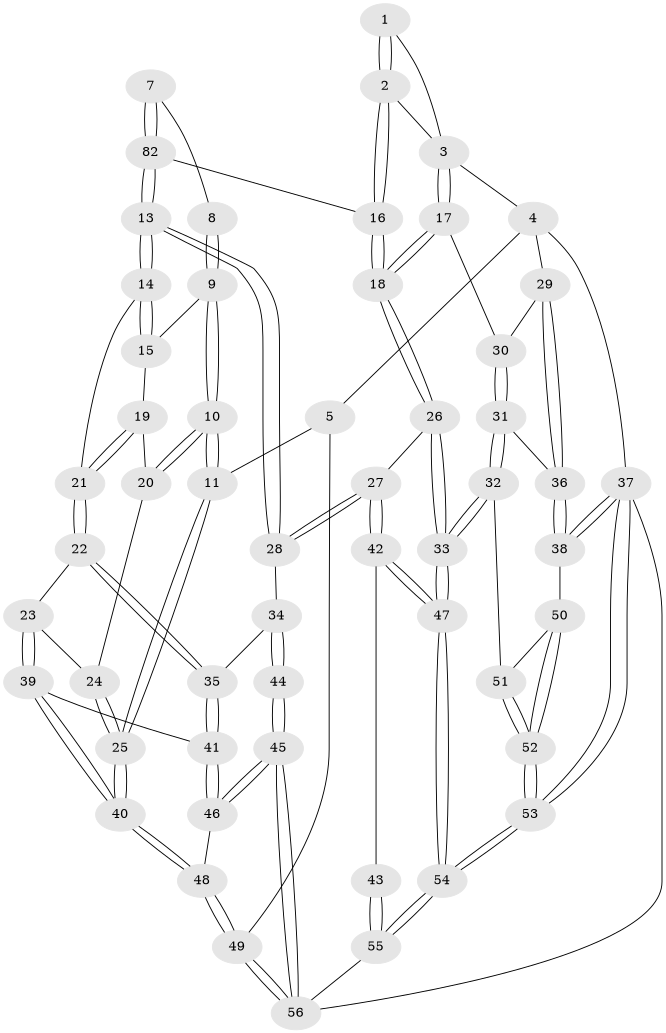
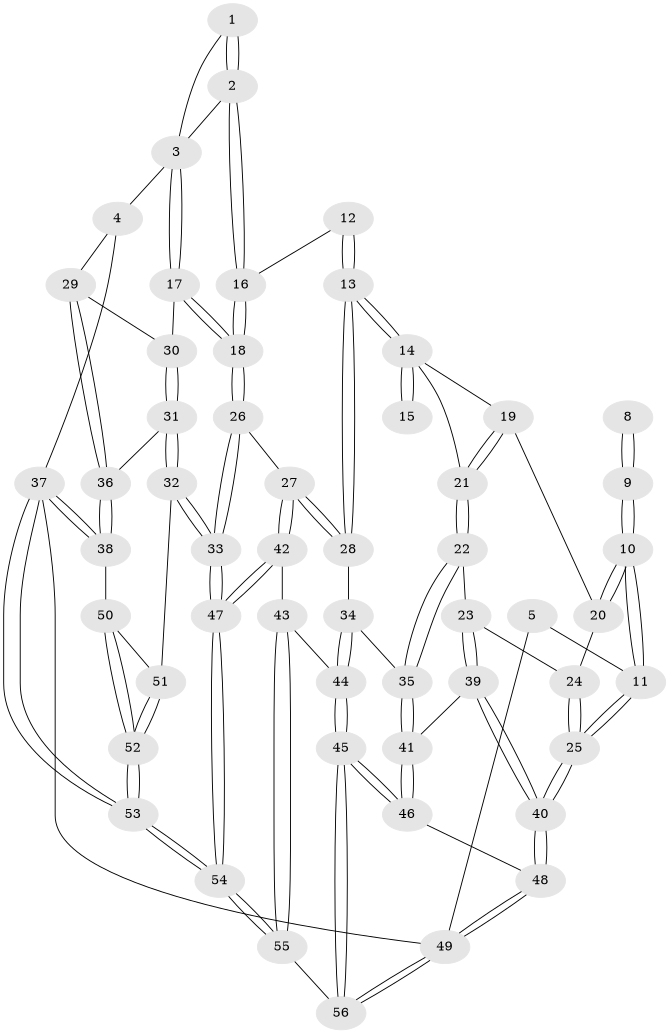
node "7": removed
node "82": label "82" -> "12"
edge "9" -- "15": removed
edge "4" -- "5": removed
edge "15" -- "19": now "14" -- "19"
edge "43" -- "44": added
edge "37" -- "56": now "37" -- "49"
